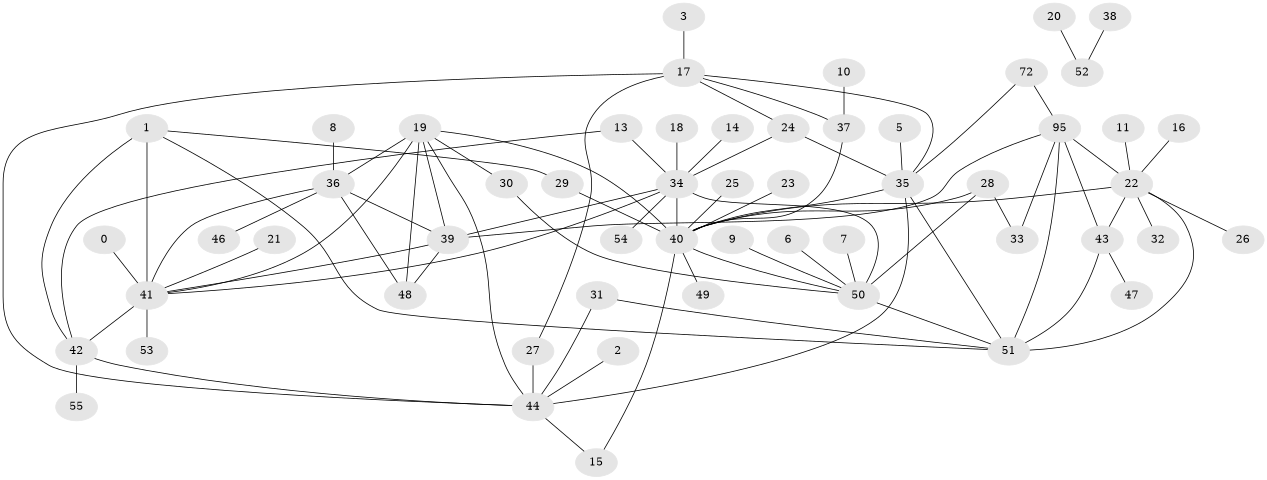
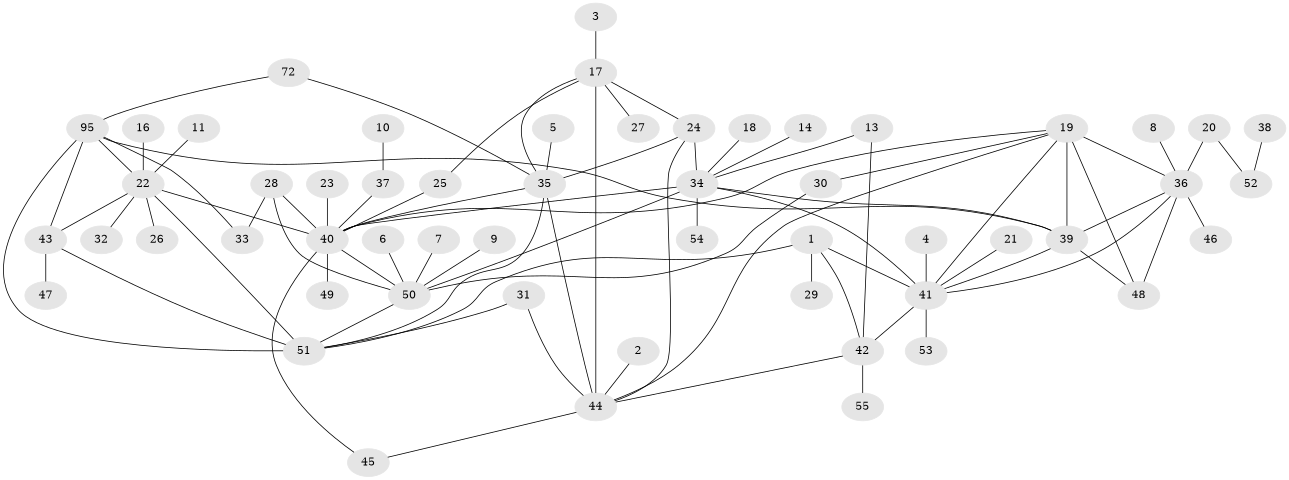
edge "17" -- "37": now "17" -- "25"
edge "20" -- "36": added
edge "29" -- "40": removed
node "0": label "0" -> "4"
edge "27" -- "44": now "24" -- "44"
node "15": label "15" -> "45"
